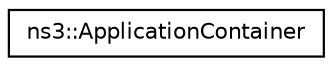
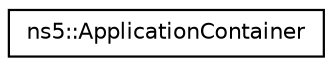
node "ns3::ApplicationContainer": label "ns3::ApplicationContainer" -> "ns5::ApplicationContainer"
